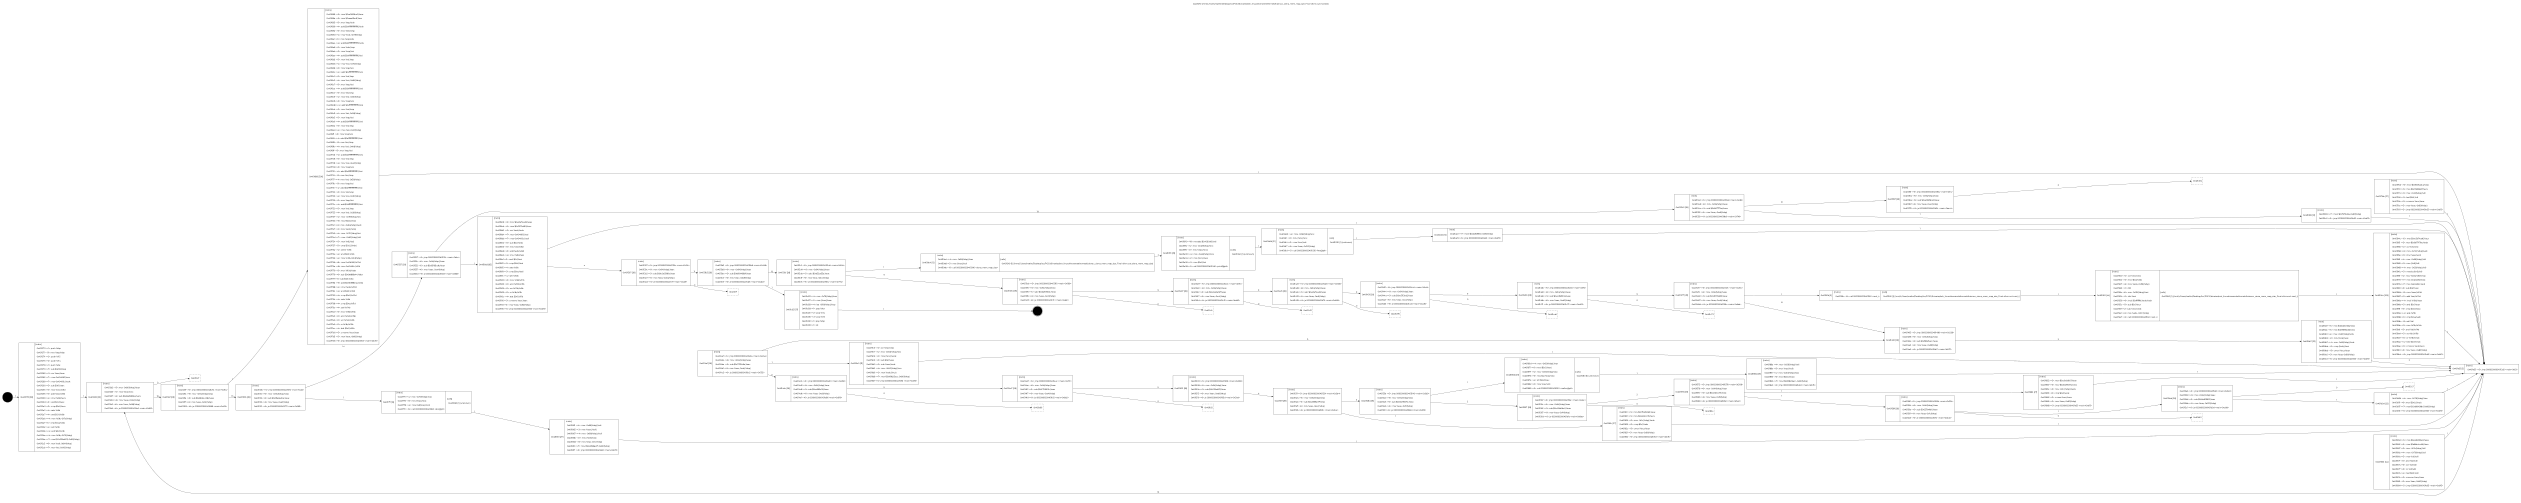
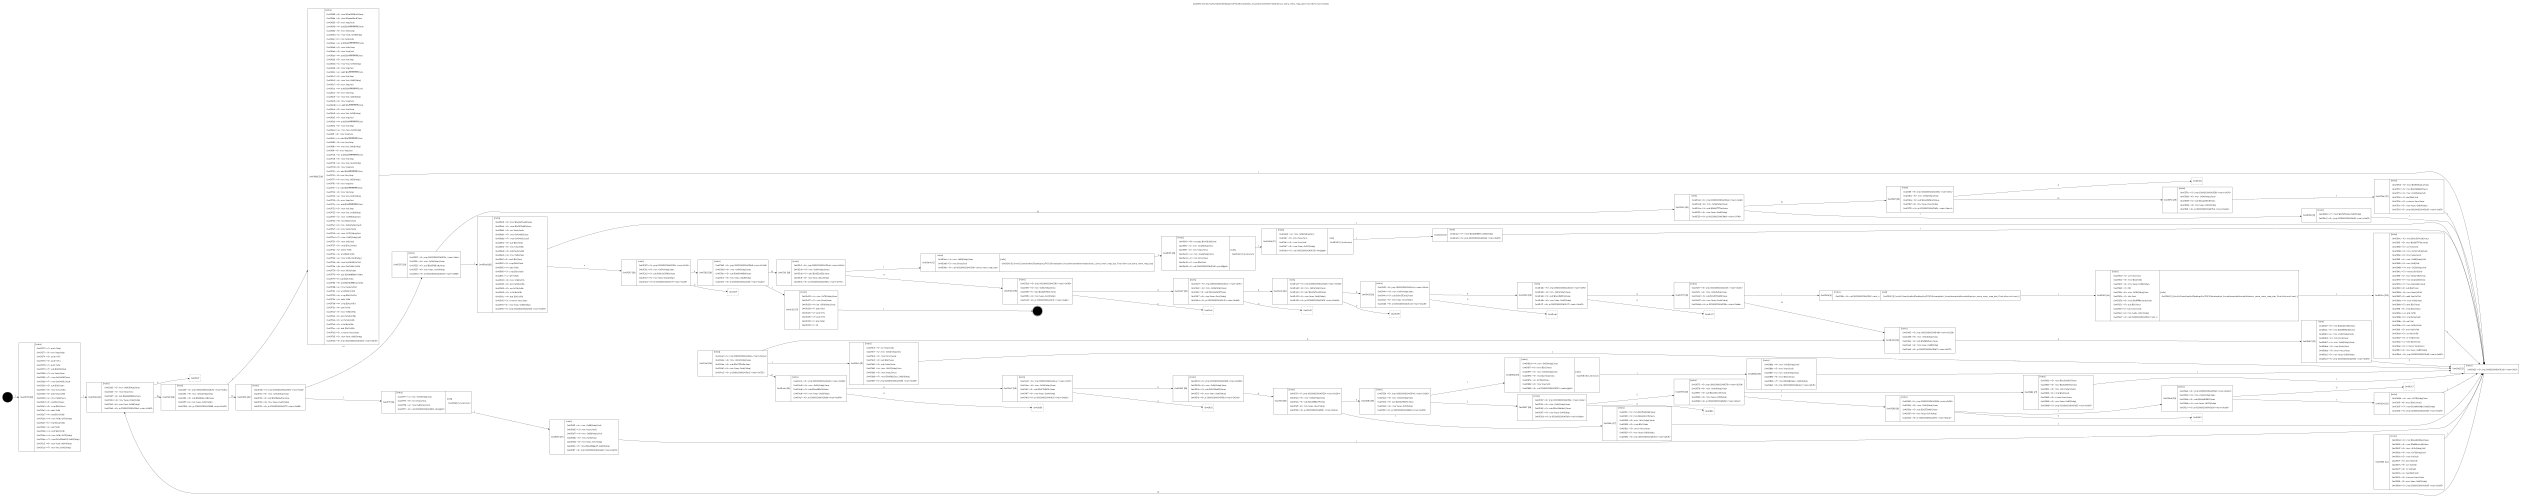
node "0x40137b [28]": added
